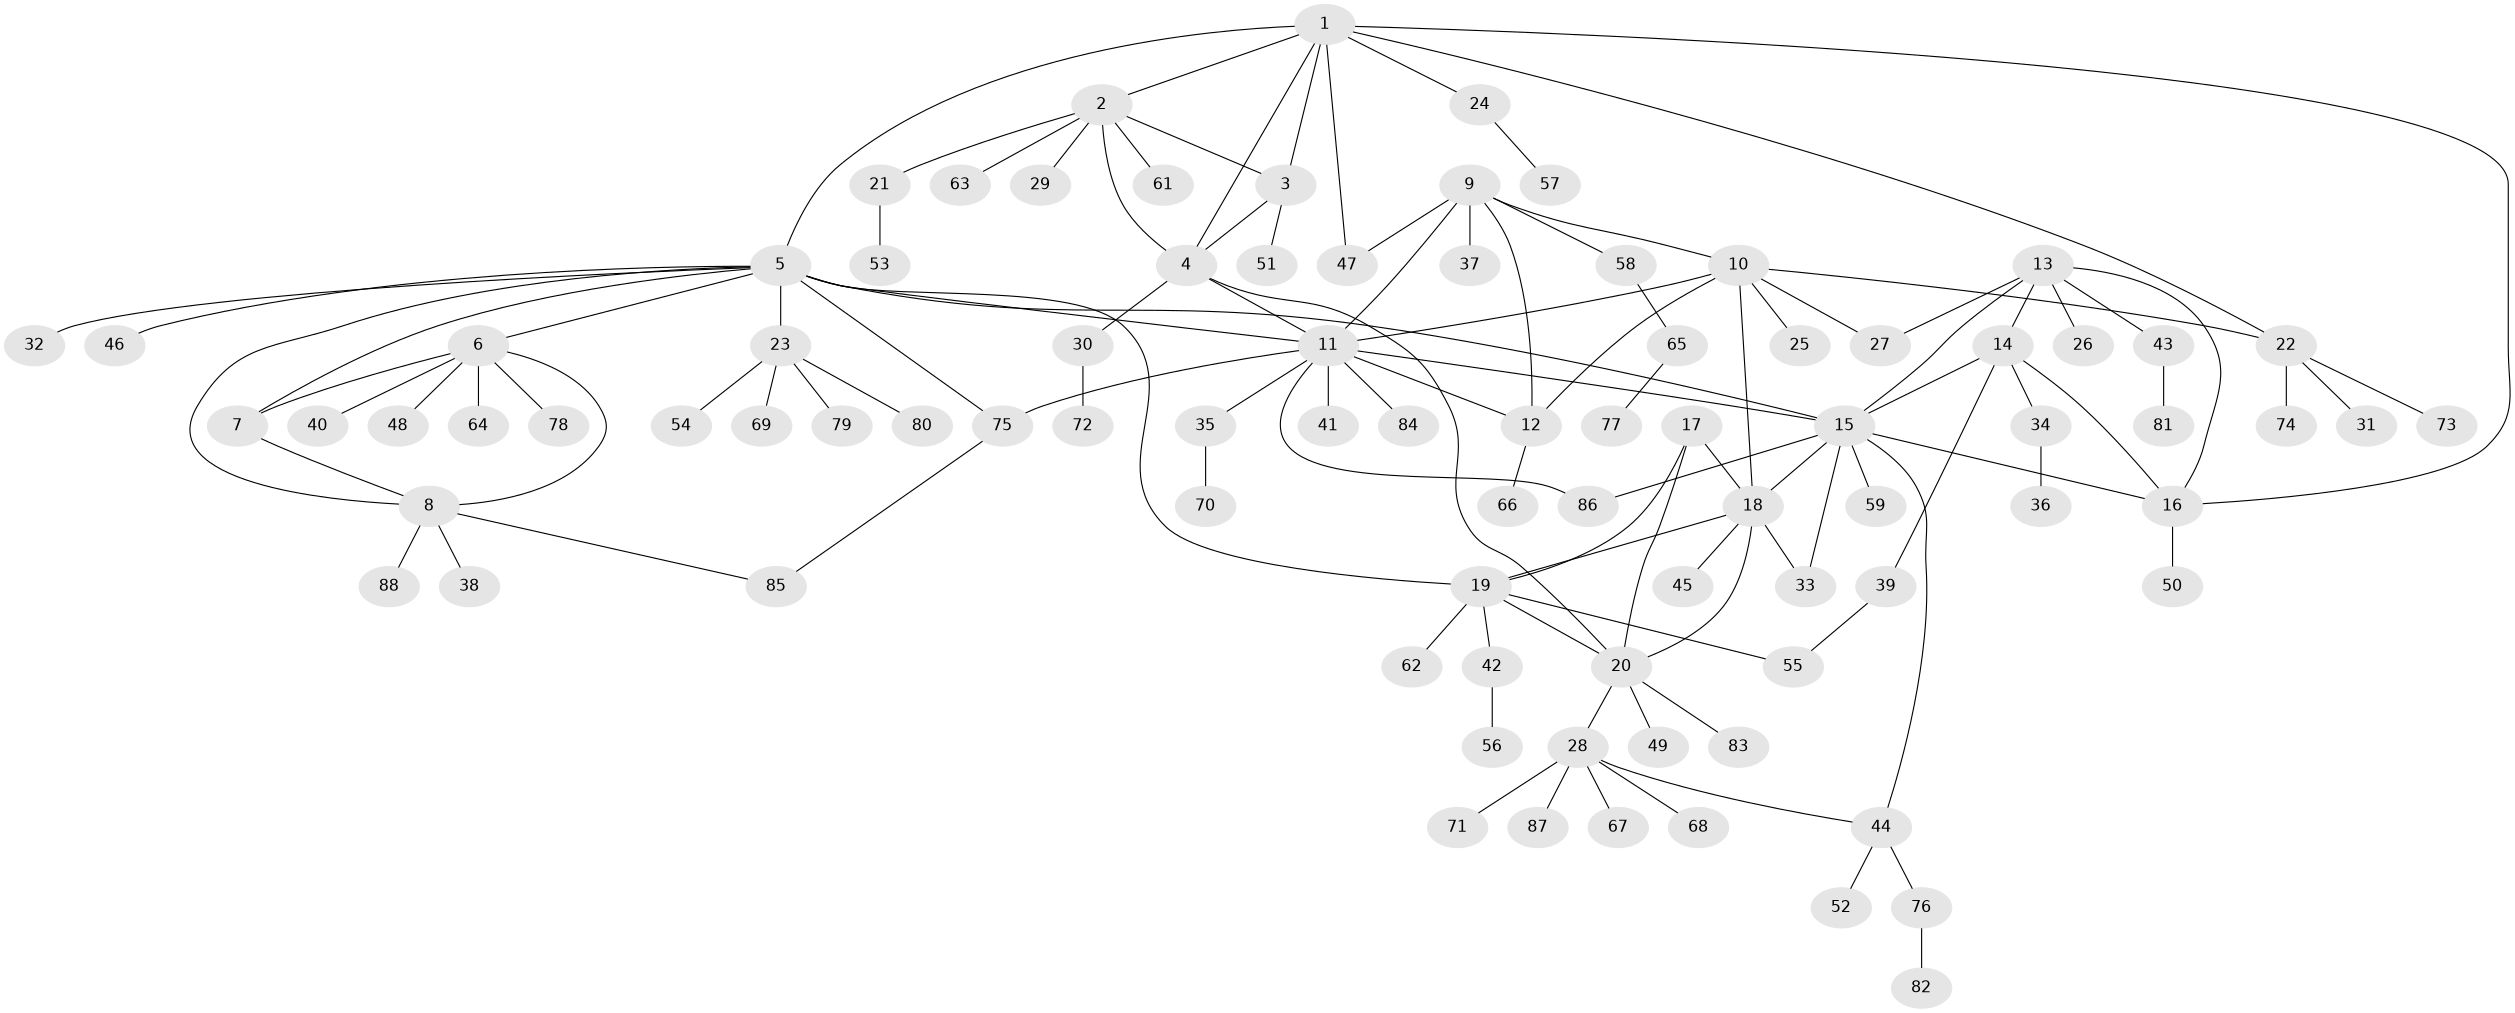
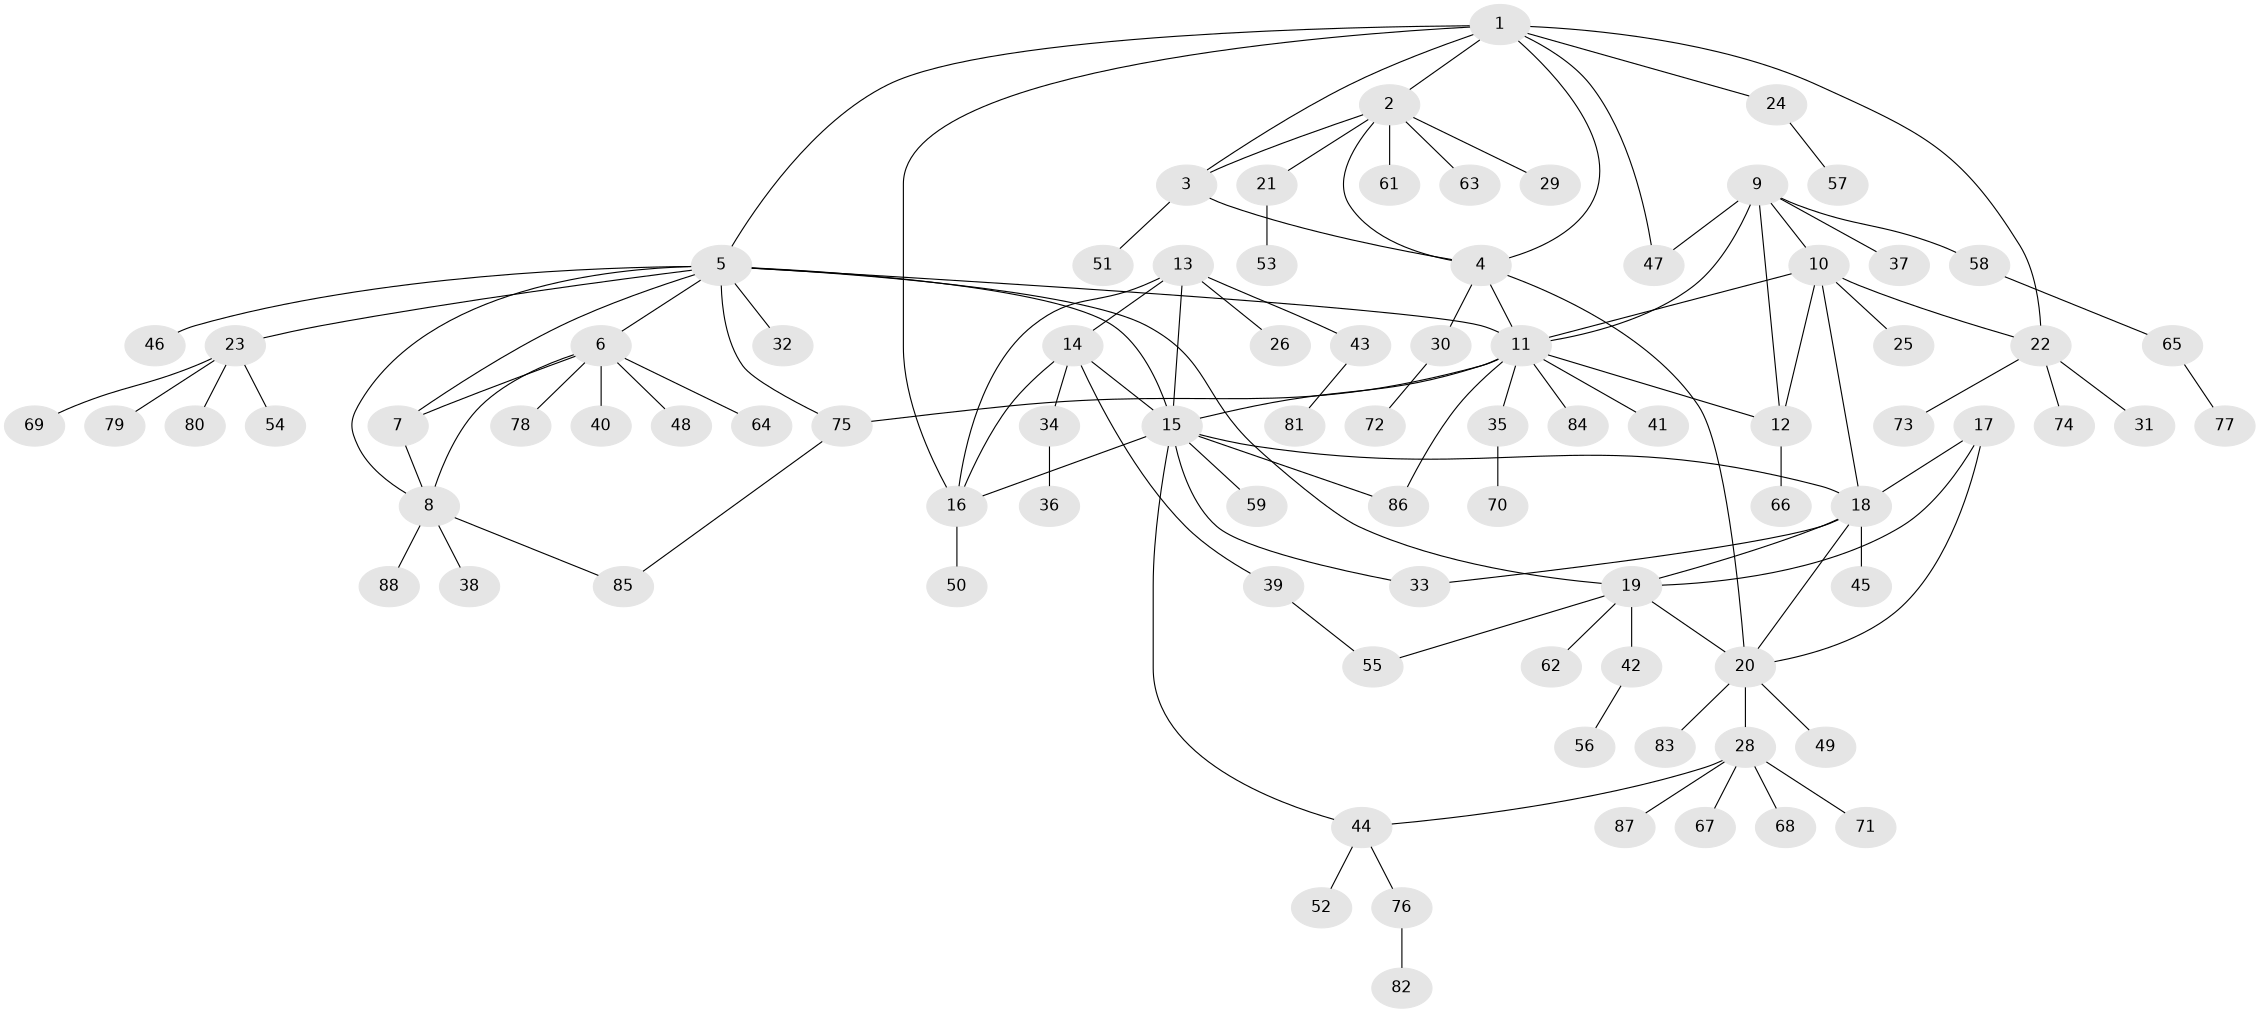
node "27": removed
